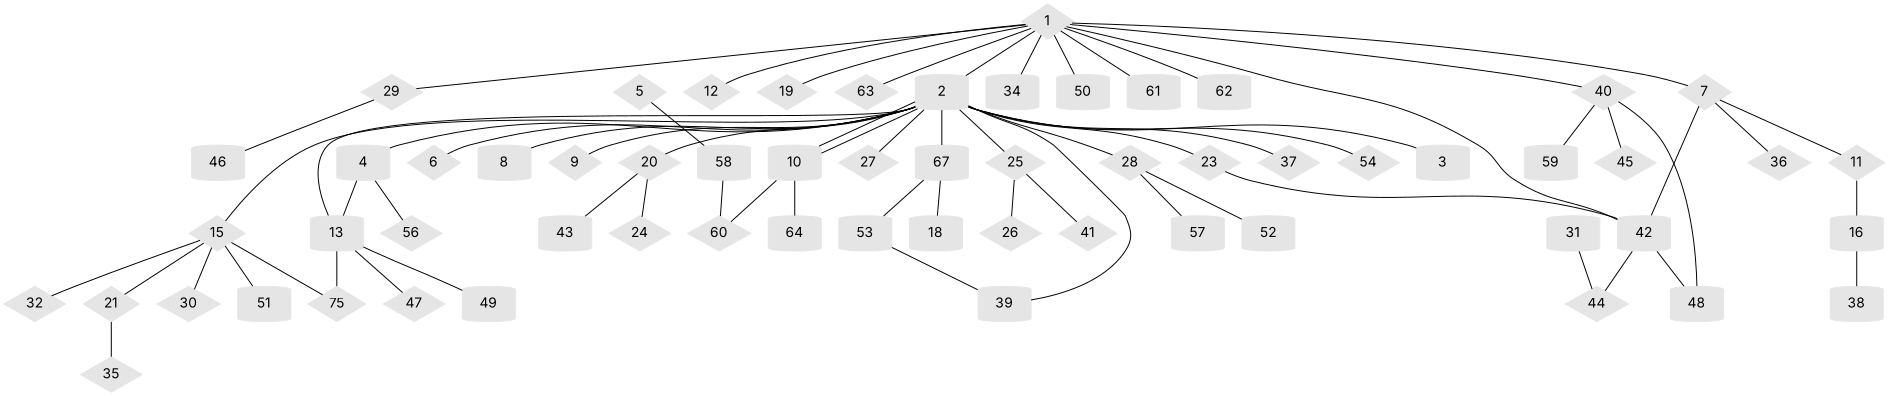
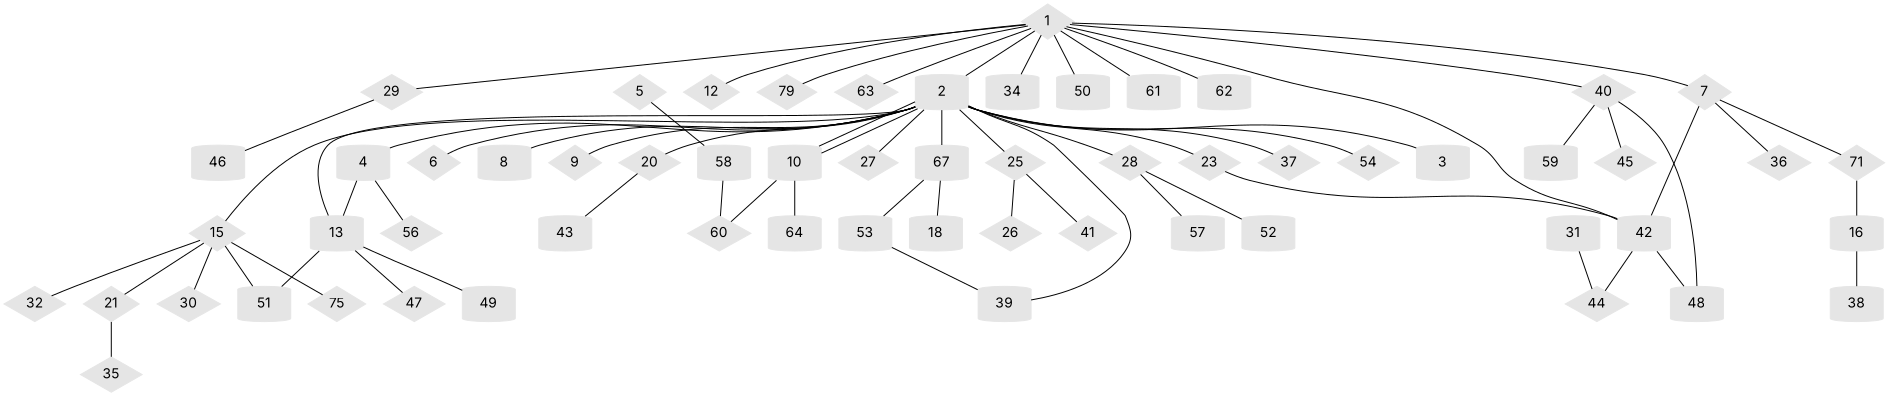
node "19": label "19" -> "79"
node "11": label "11" -> "71"
node "24": removed
edge "13" -- "75": now "13" -- "51"
